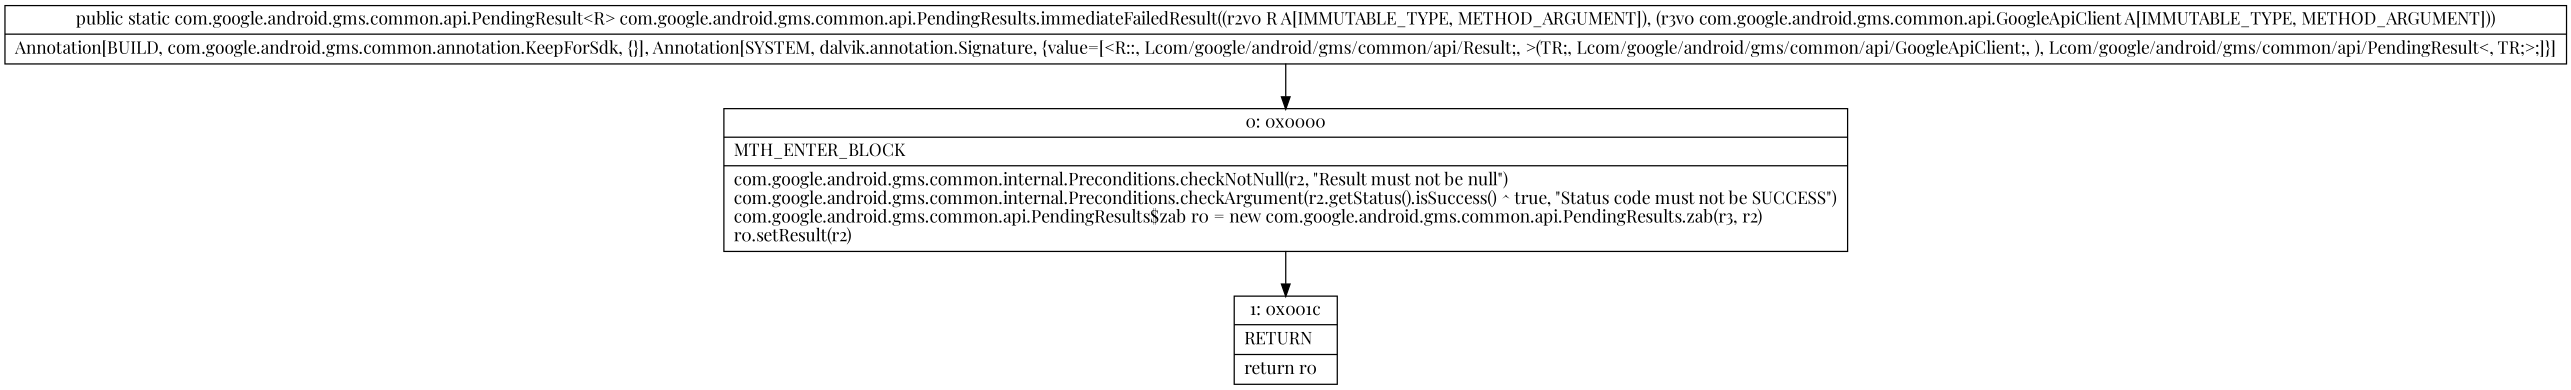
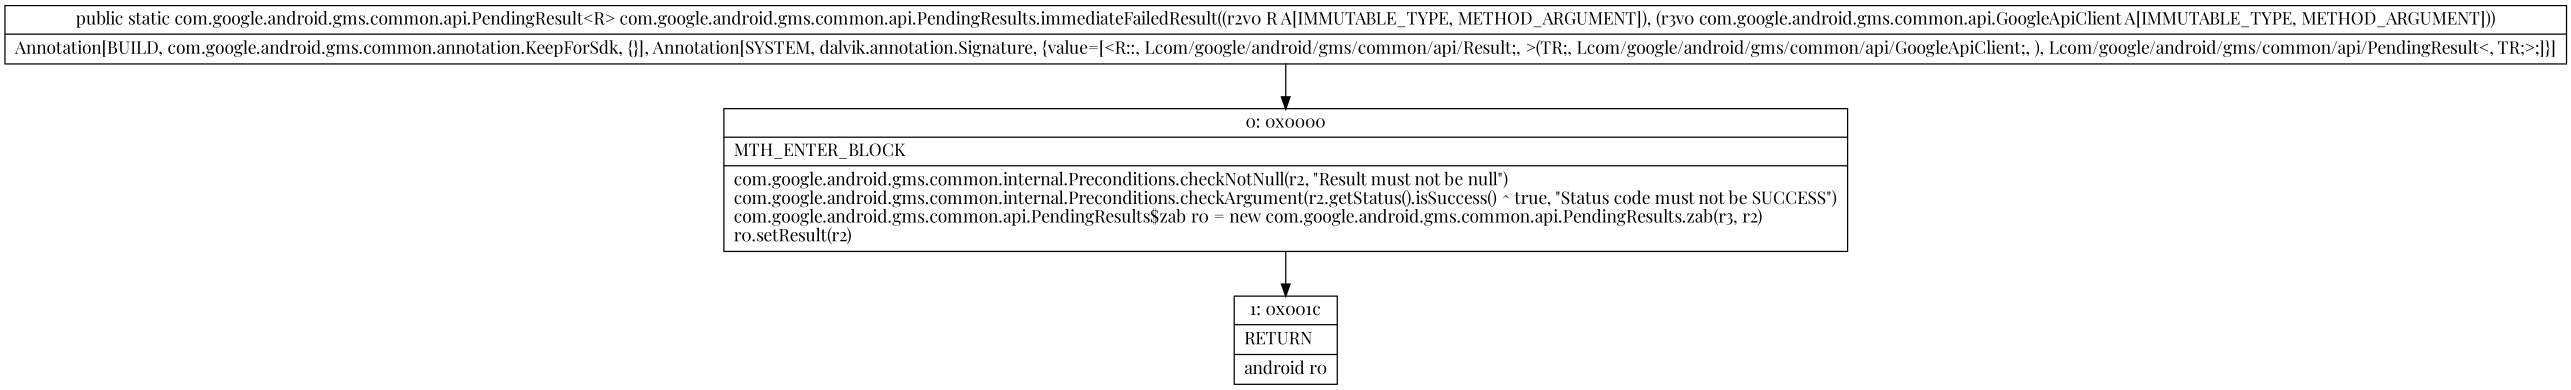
node "1: 0x001c": text "return r0" -> "android r0"
